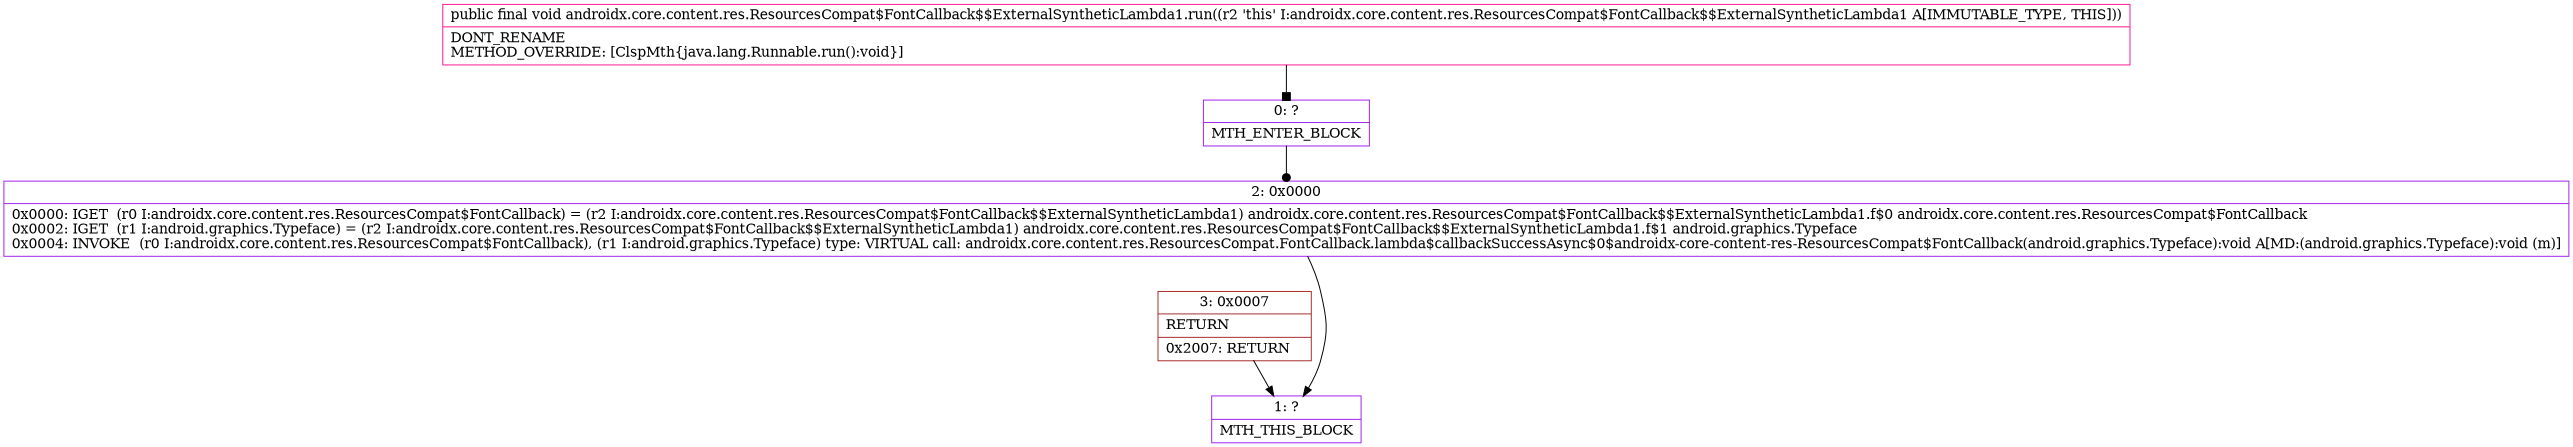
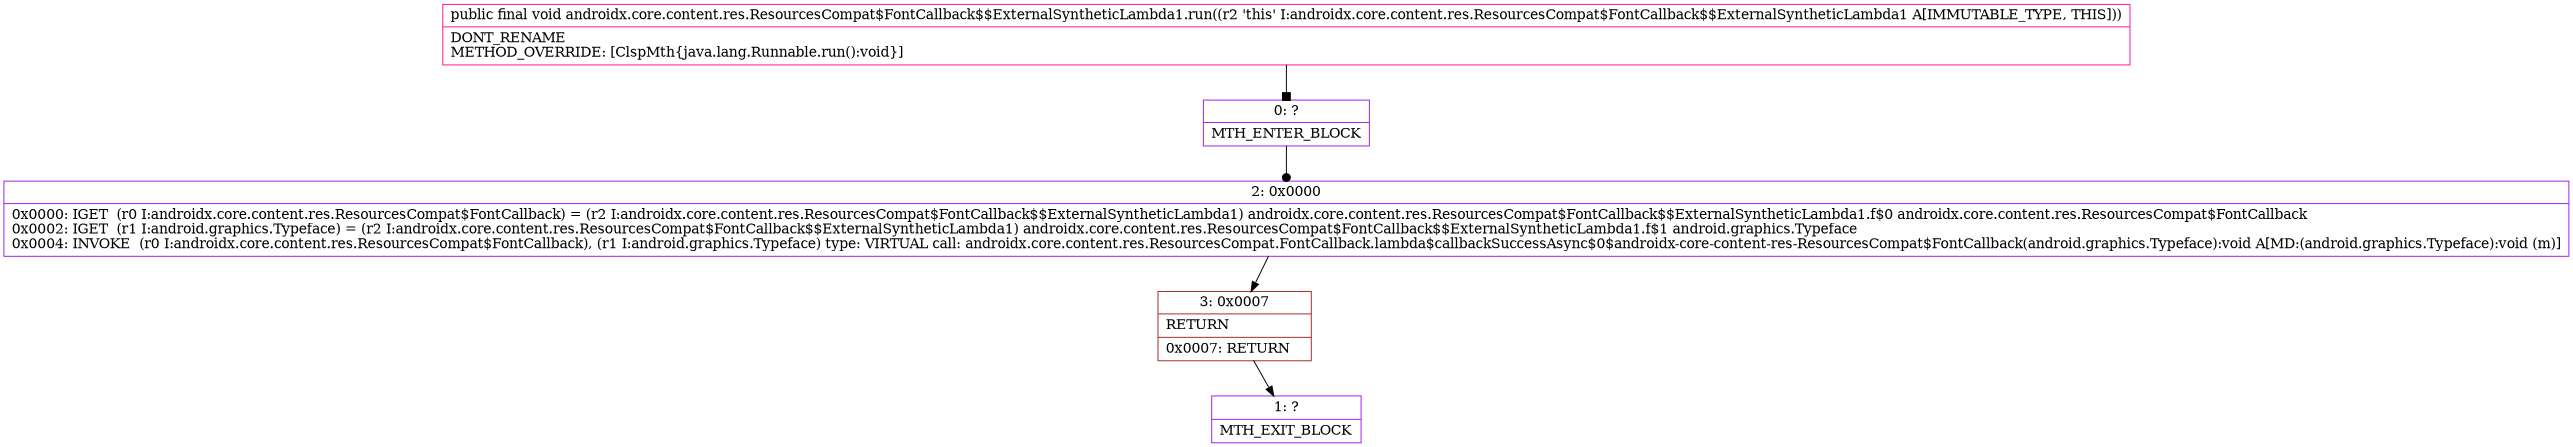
edge "2: 0x0000" -> "1: ?": now "2: 0x0000" -> "3: 0x0007"
node "3: 0x0007": text "0x2007: RETURN" -> "0x0007: RETURN"
node "1: ?": text "MTH_THIS_BLOCK" -> "MTH_EXIT_BLOCK"
